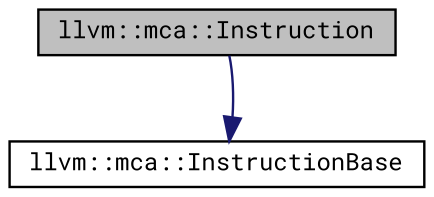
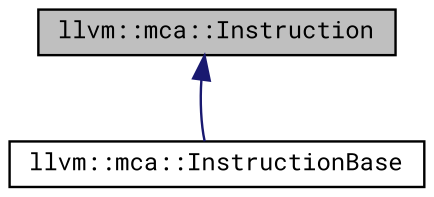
edge "llvm::mca::Instruction" -> "llvm::mca::InstructionBase": reversed
